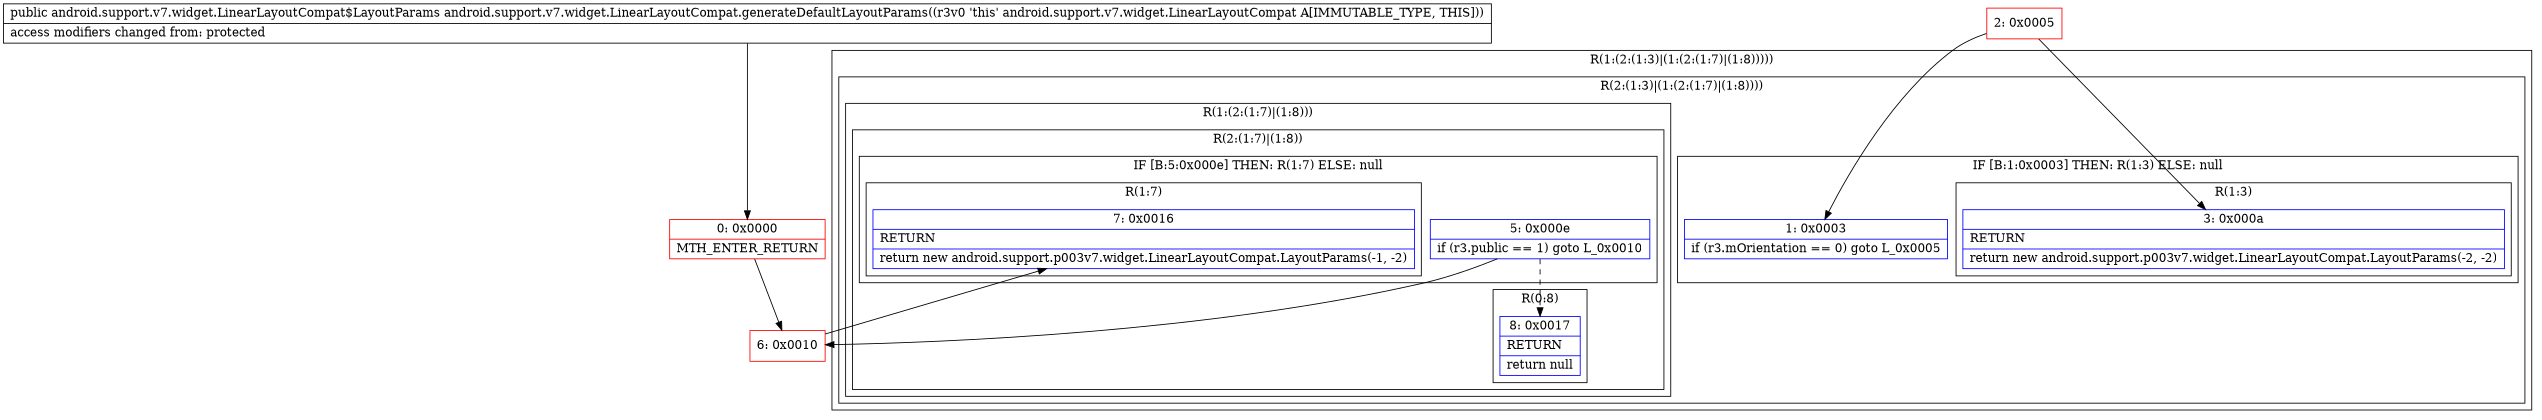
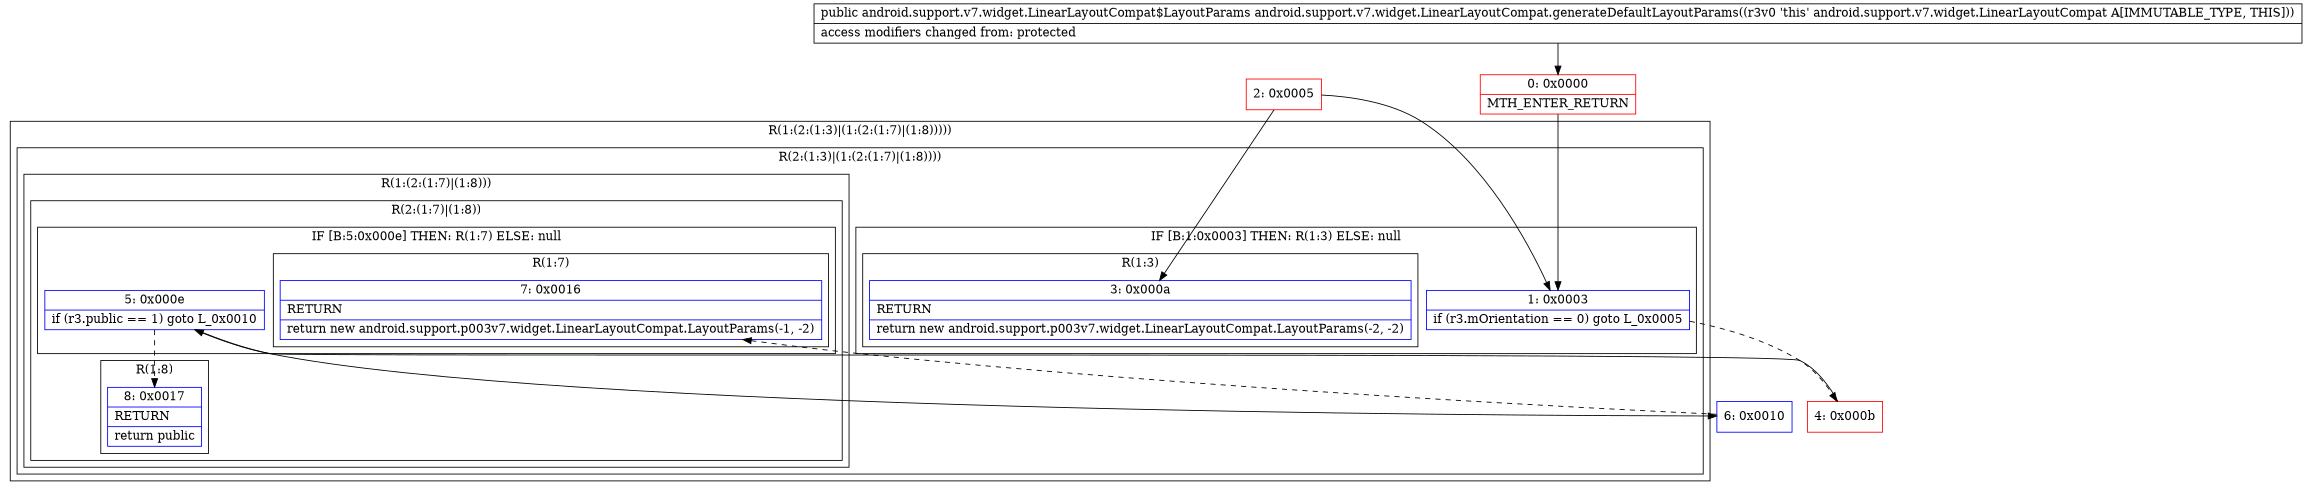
edge "0: 0x0000" -> "6: 0x0010": now "0: 0x0000" -> "1: 0x0003"
cluster "R(0:8)": label "R(0:8)" -> "R(1:8)"
edge "6: 0x0010" -> "7: 0x0016": style solid -> dashed
node "6: 0x0010": color red -> blue
node "8: 0x0017": text "return null" -> "return public"
node "4: 0x000b": added
